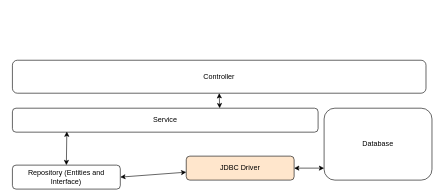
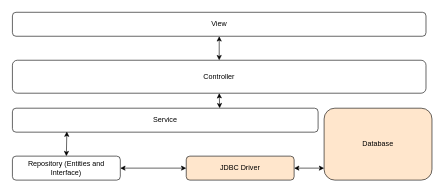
node "View": added
edge "View" -- "Controller": added
node "Database": fillcolor #ffffff -> #ffe6cc
node "Repository (Entities and Interface)": moved (66, 177) -> (66, 168)
